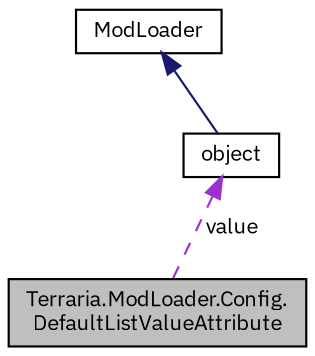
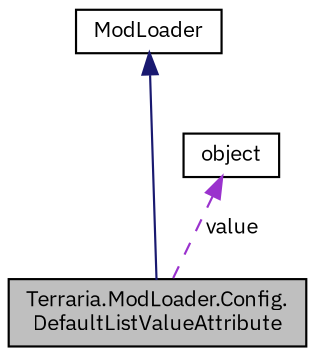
edge "object" -> "ModLoader": now "Terraria.ModLoader.Config. DefaultListValueAttribute" -> "ModLoader"
